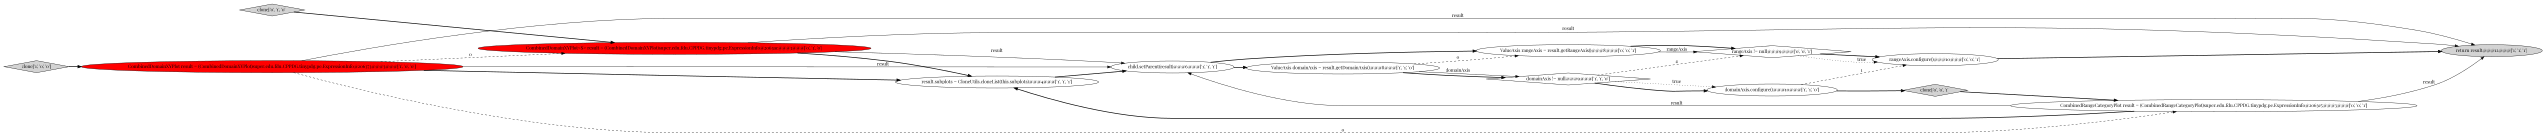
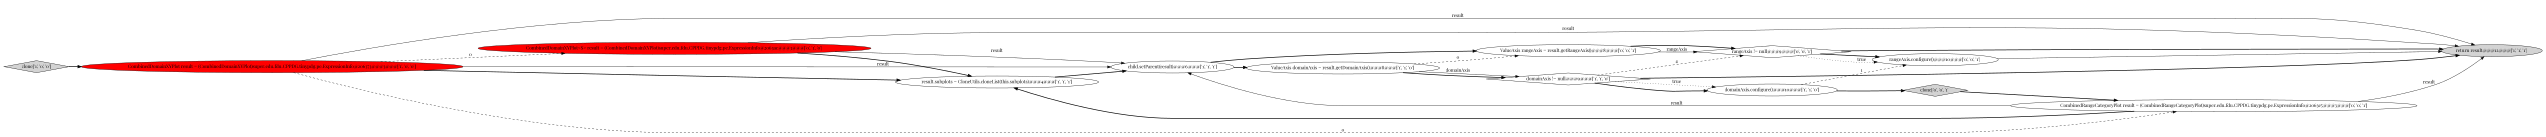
node "clone['0', '1', '0']": removed
edge "rangeAxis != null@@@9@@@['0', '0', '1']" -> "return result@@@12@@@['1', '1', '1']": added
edge "rangeAxis.configure()@@@10@@@['0', '0', '1']" -> "return result@@@12@@@['1', '1', '1']": style bold -> solid
edge "domainAxis != null@@@9@@@['1', '1', '0']" -> "return result@@@12@@@['1', '1', '1']": added
